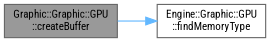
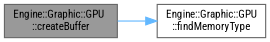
node "Graphic::Graphic::GPU ::createBuffer": label "Graphic::Graphic::GPU ::createBuffer" -> "Engine::Graphic::GPU ::createBuffer"
